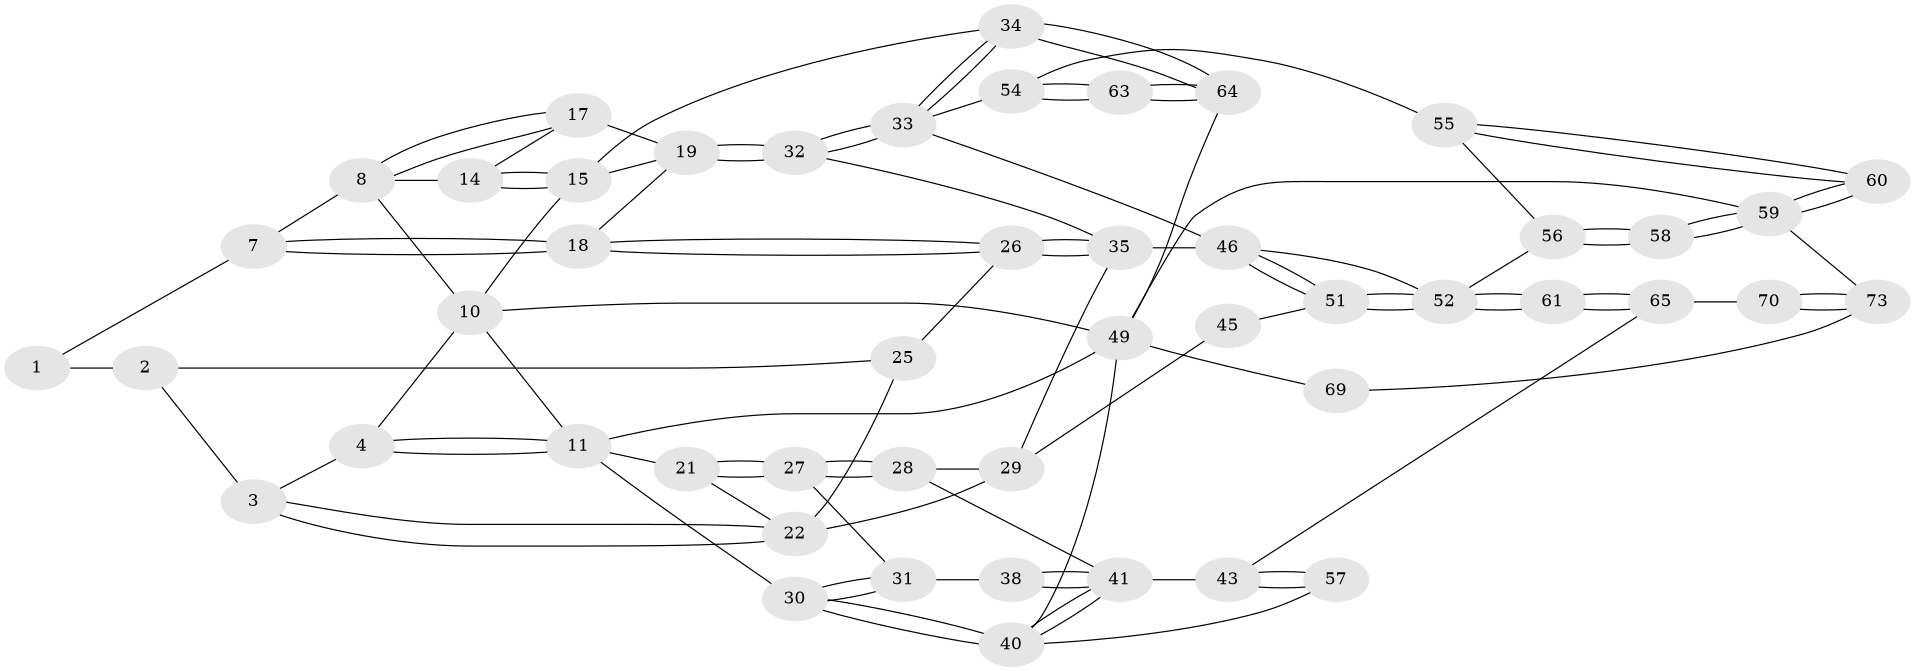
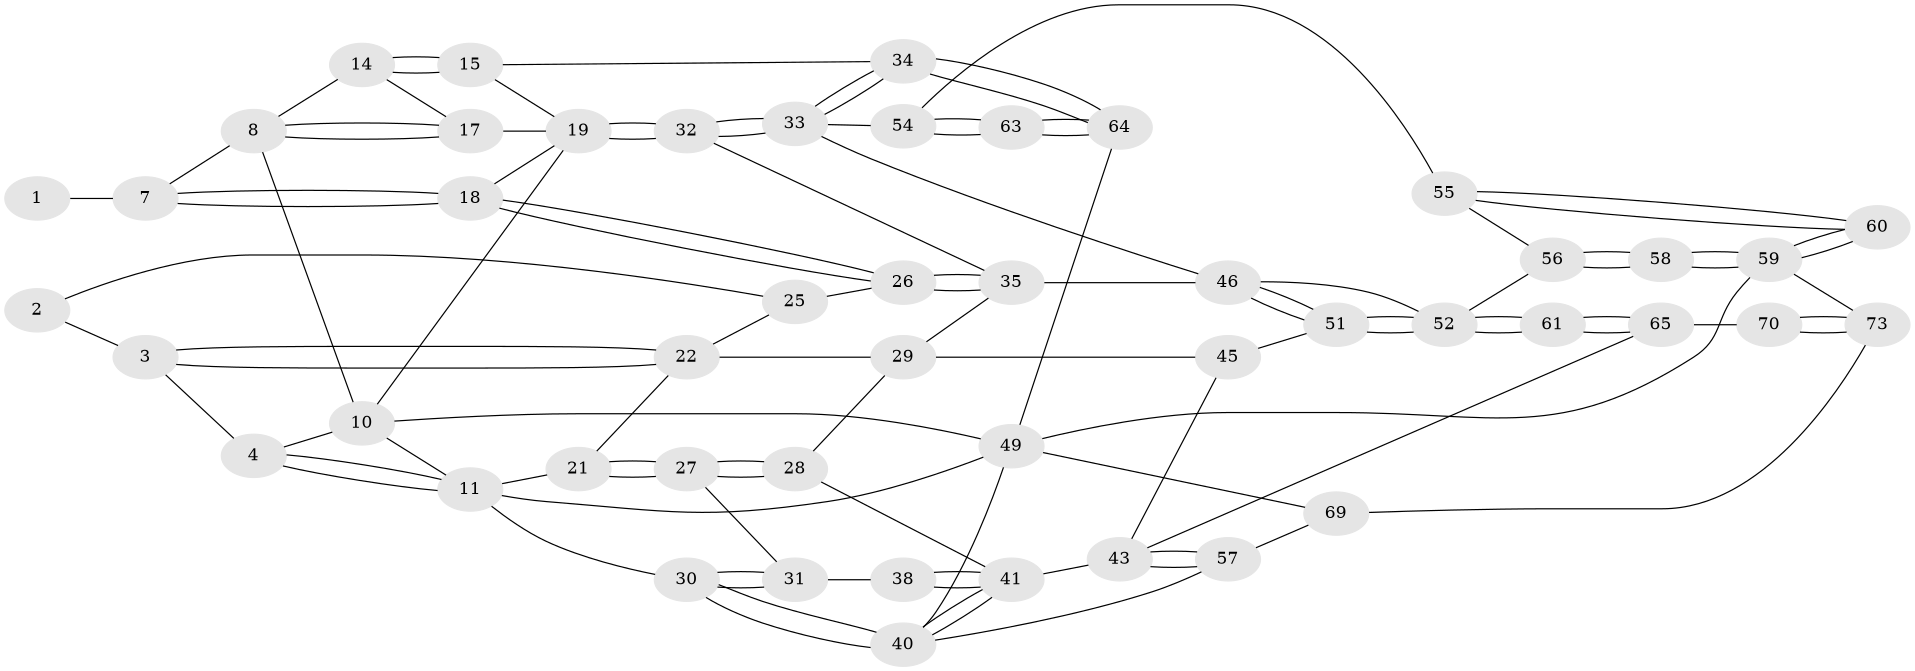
edge "15" -- "10": now "19" -- "10"
edge "1" -- "2": removed
edge "45" -- "43": added
edge "69" -- "57": added
